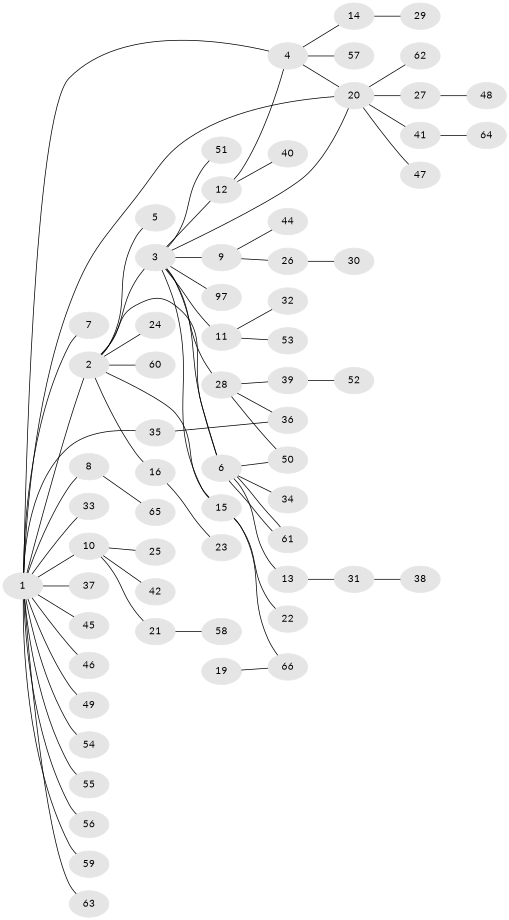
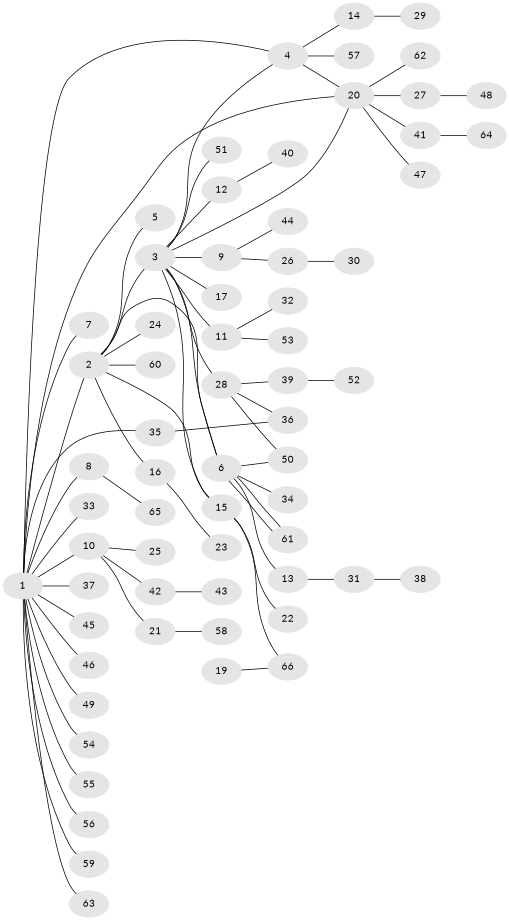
edge "4" -- "12": now "4" -- "3"
node "97": label "97" -> "17"
node "43": added
